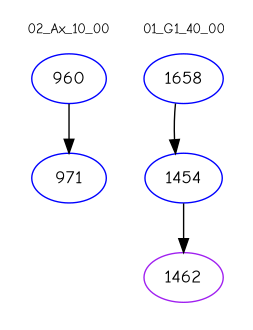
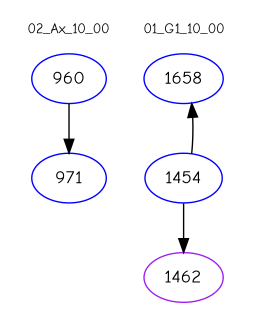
cluster "01_G1_40_00": label "01_G1_40_00" -> "01_G1_10_00"
edge "1658" -> "1454": reversed
